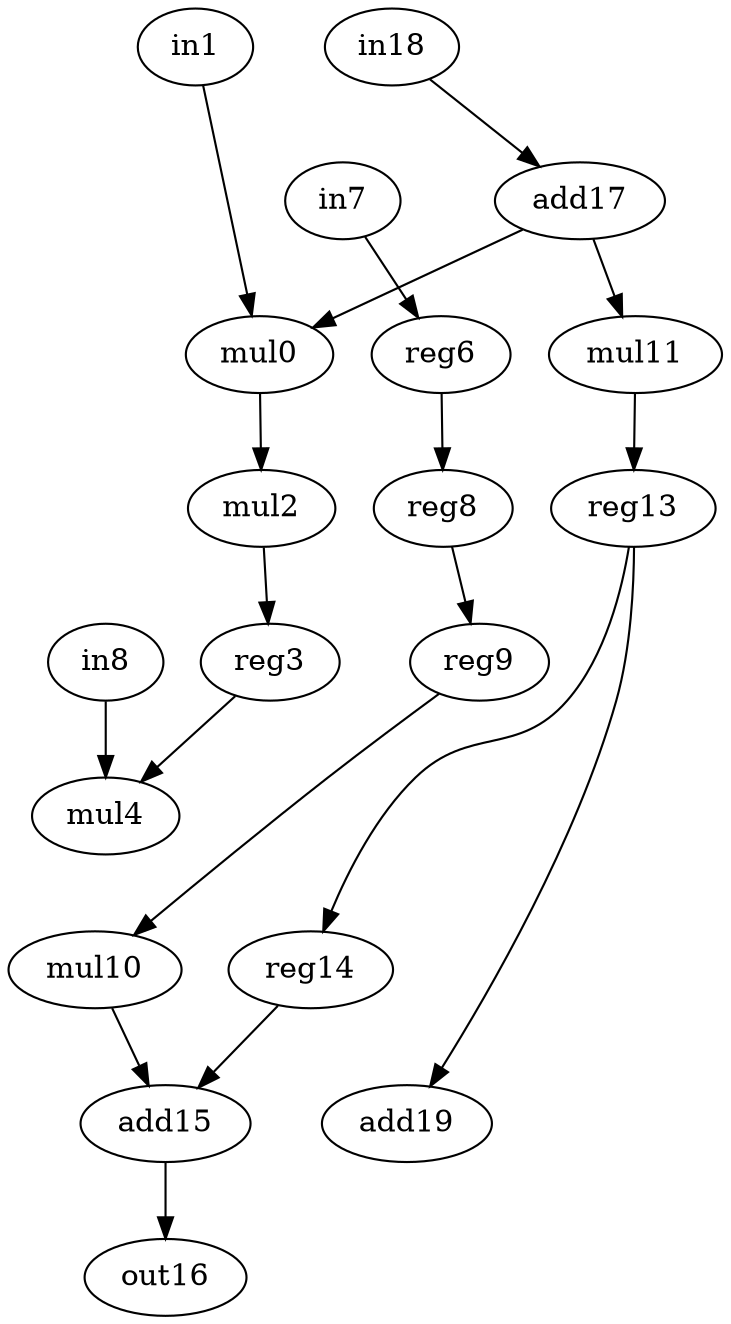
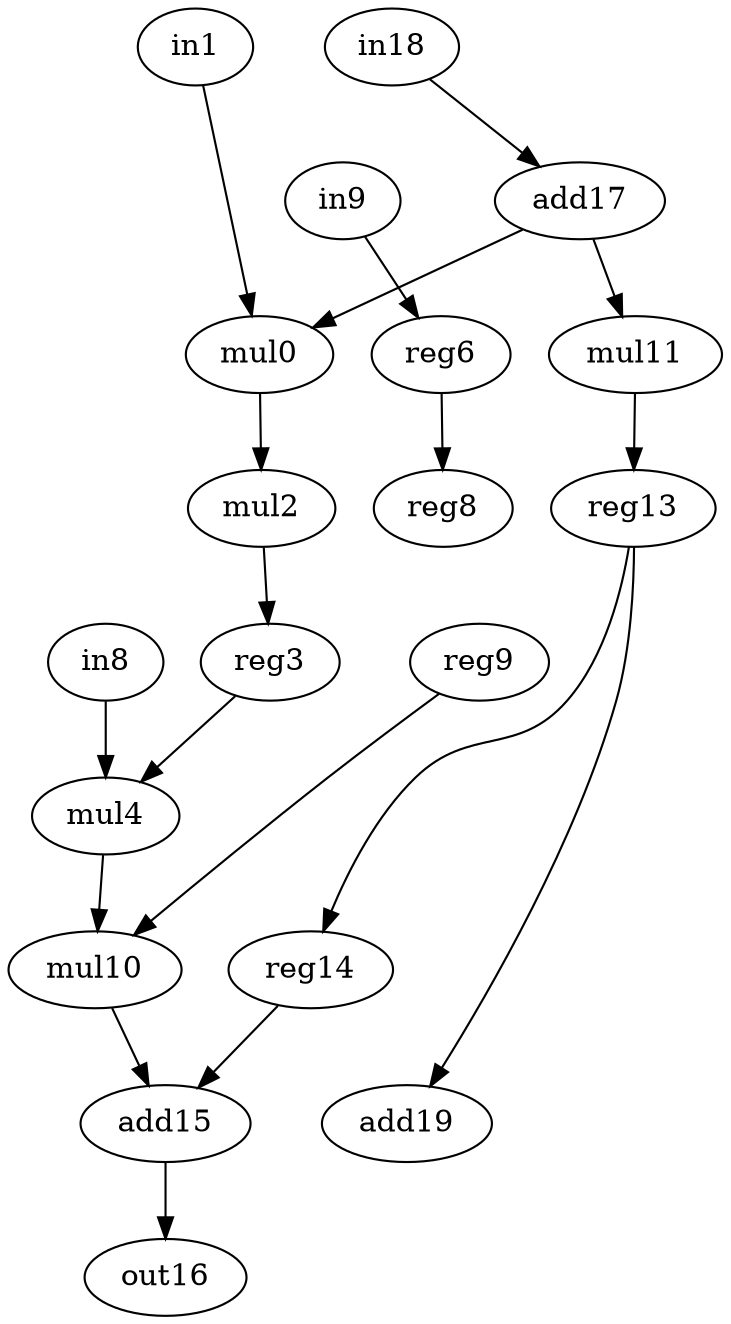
node "in7": label "in7" -> "in9"
edge "reg8" -> "reg9": removed
edge "mul4" -> "mul10": added
